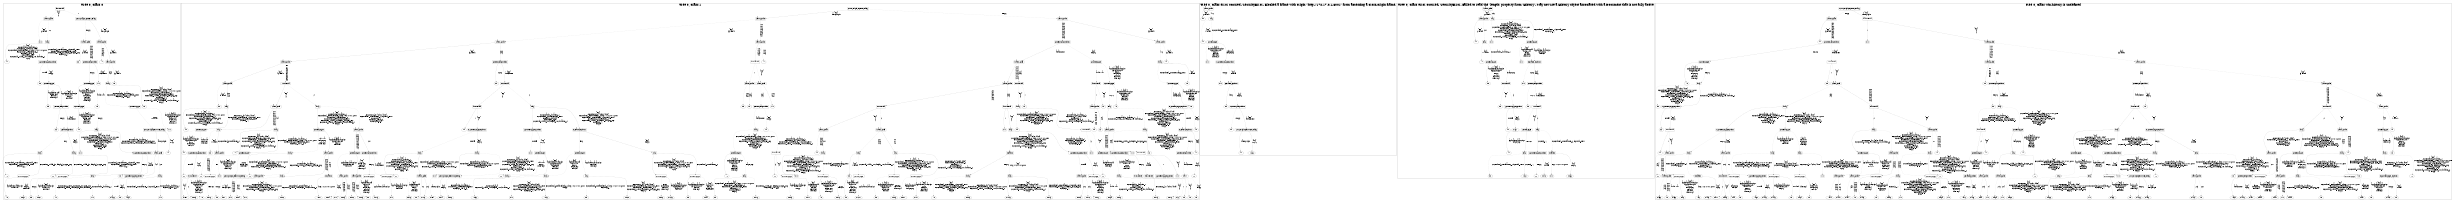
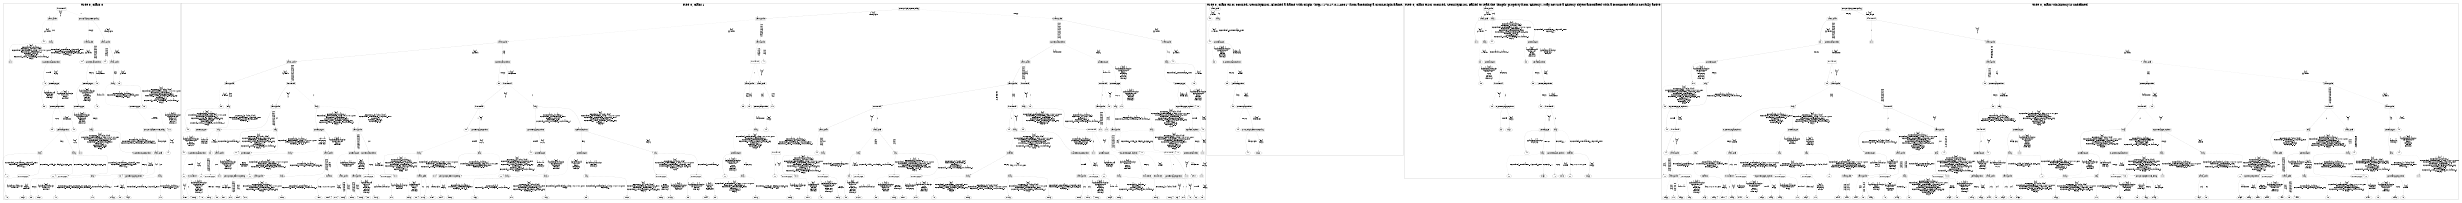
node "0.2": added
